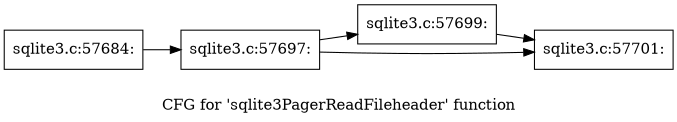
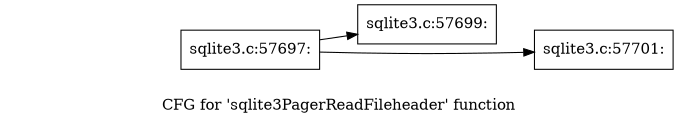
edge "sqlite3.c:57699:" -> "sqlite3.c:57701:": removed
node "sqlite3.c:57684:": removed
